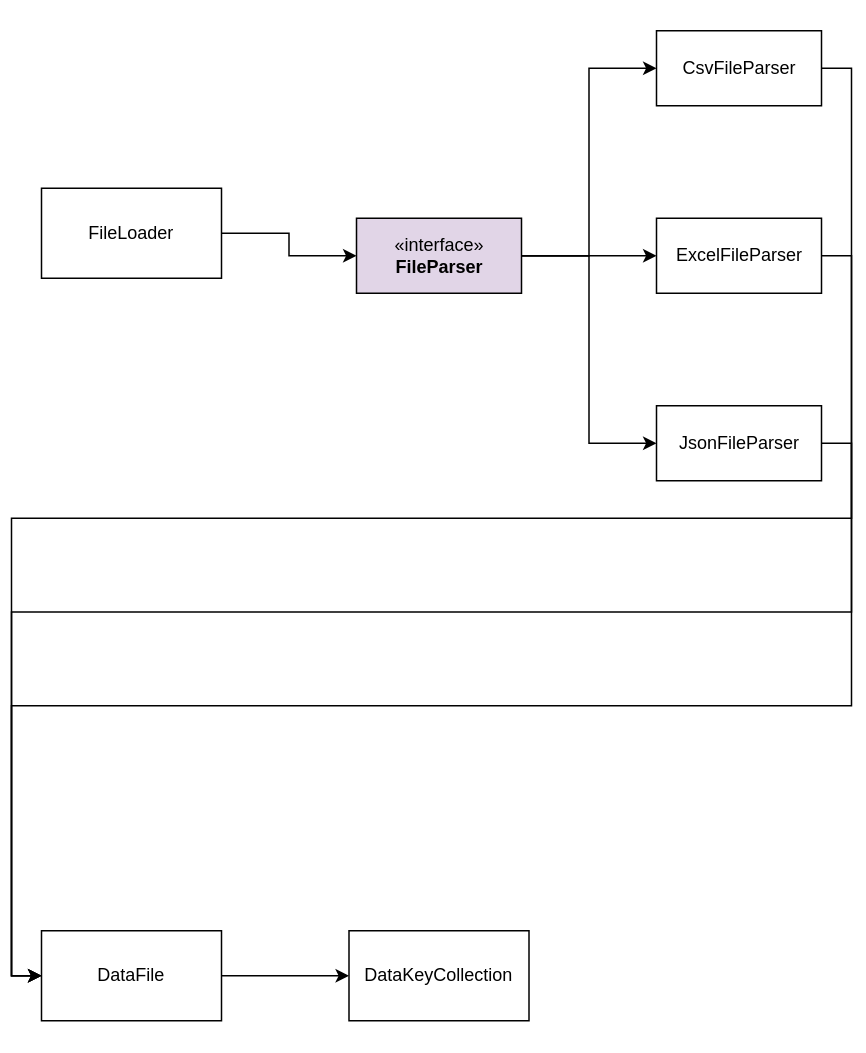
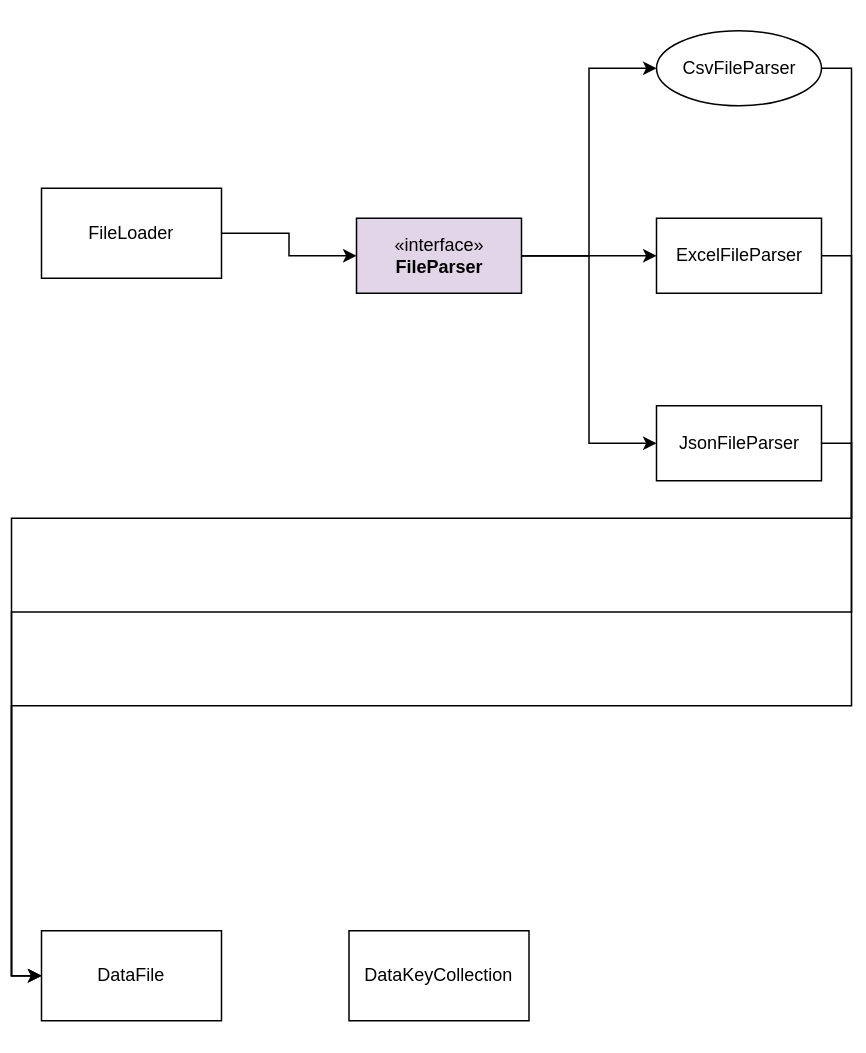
node "CsvFileParser": shape rectangle -> ellipse
edge "DataFile" -> "DataKeyCollection": removed
